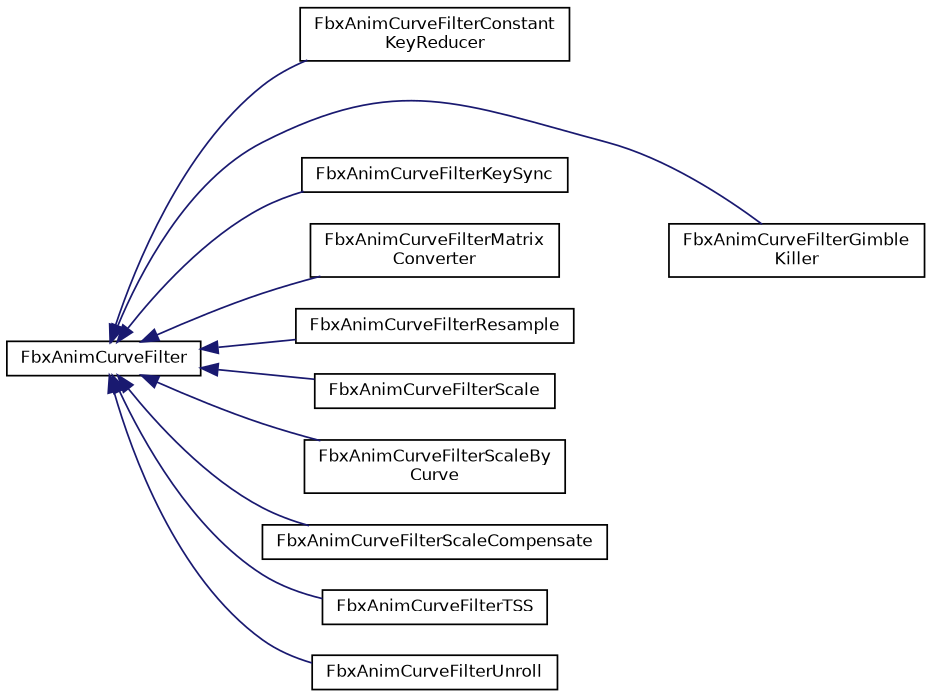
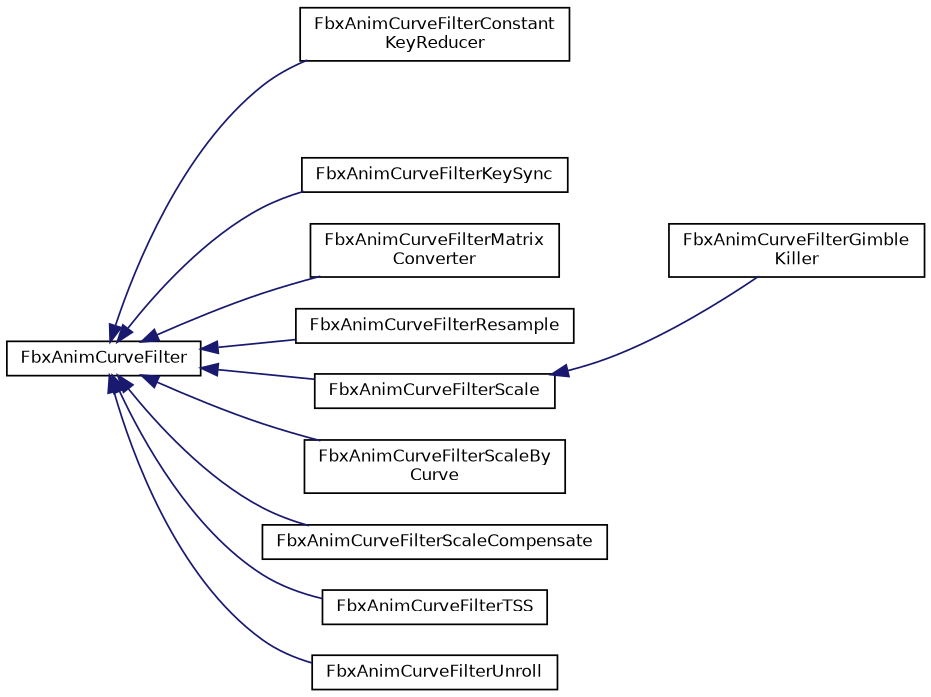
edge "FbxAnimCurveFilterGimble Killer" -> "FbxAnimCurveFilter": now "FbxAnimCurveFilterGimble Killer" -> "FbxAnimCurveFilterScale"
